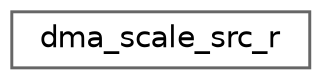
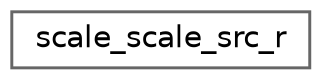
node "dma_scale_src_r": label "dma_scale_src_r" -> "scale_scale_src_r"
